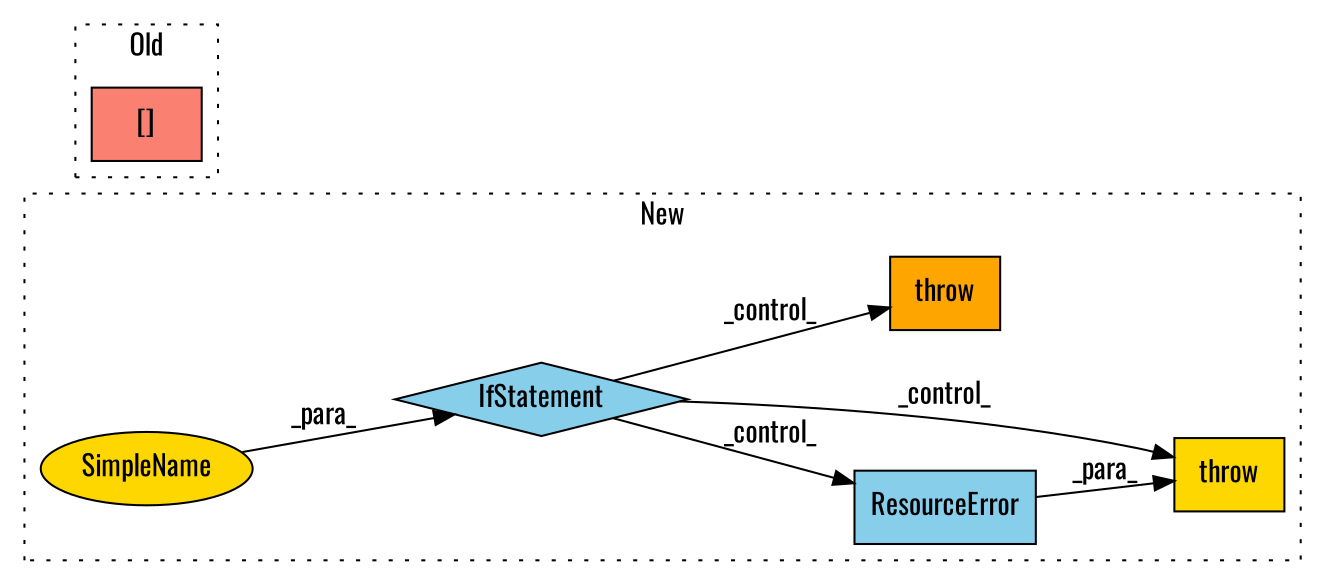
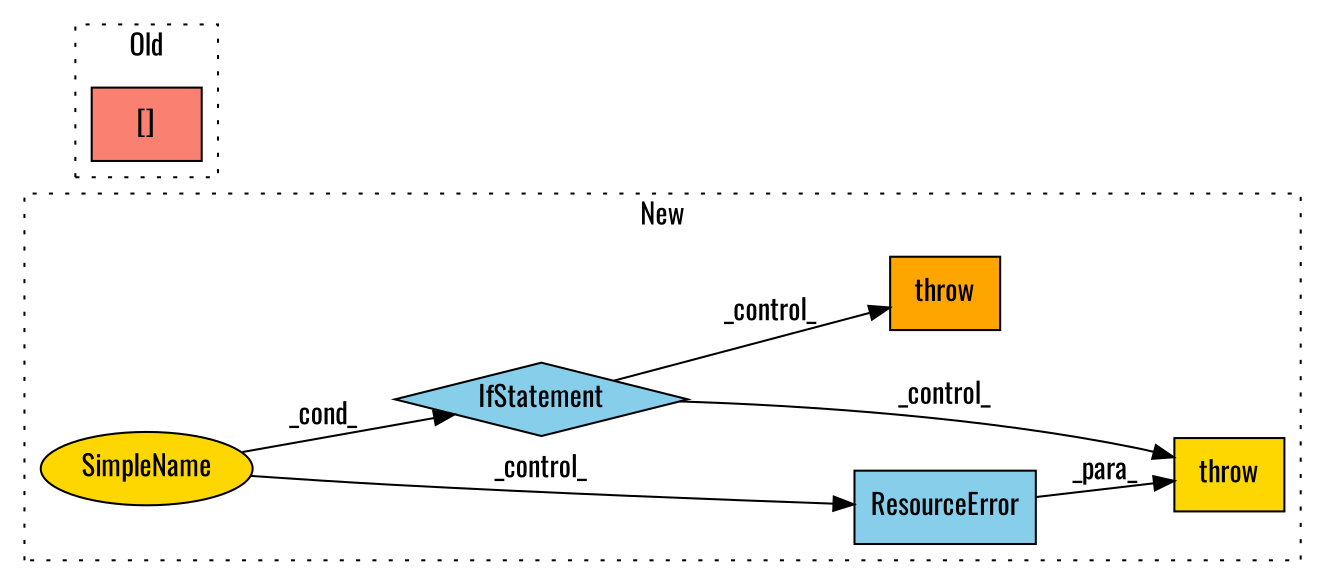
edge "SimpleName" -> "IfStatement": label "_para_" -> "_cond_"
edge "IfStatement" -> "ResourceError": now "SimpleName" -> "ResourceError"
